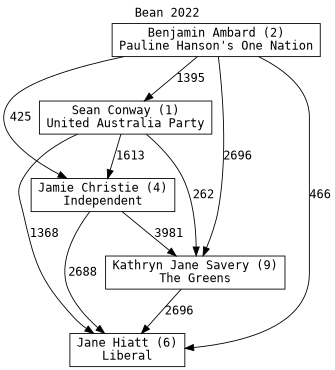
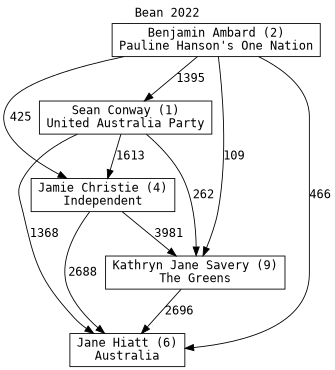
edge "Benjamin Ambard (2) Pauline Hanson's One Nation" -> "Kathryn Jane Savery (9) The Greens": label "2696" -> "109"
node "Jane Hiatt (6) Liberal": label "Jane Hiatt (6) Liberal" -> "Jane Hiatt (6) Australia"
